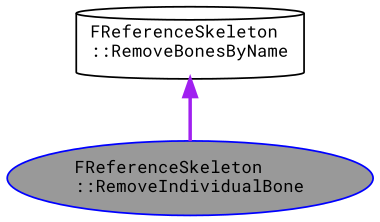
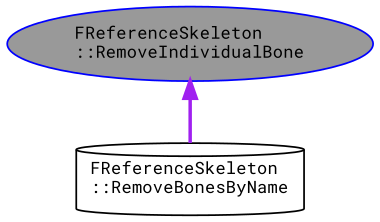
edge "FReferenceSkeleton ::RemoveIndividualBone" -> "FReferenceSkeleton ::RemoveBonesByName": reversed
